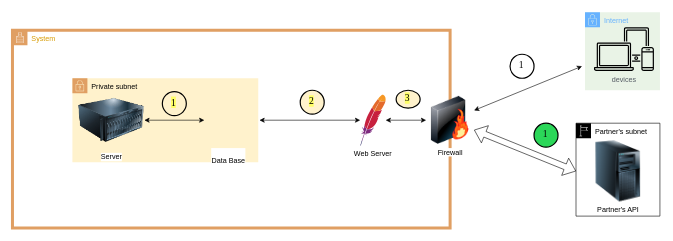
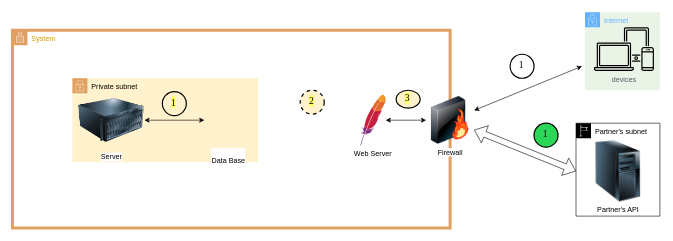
node "2": style solid -> dashed
edge "Private subnet" -- "Web Server": removed
